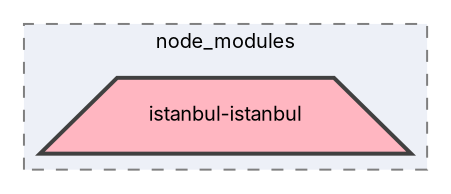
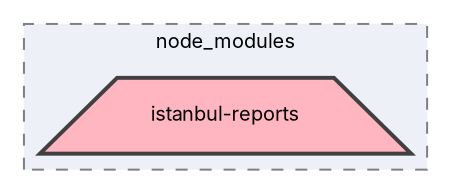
node "istanbul-istanbul": label "istanbul-istanbul" -> "istanbul-reports"
